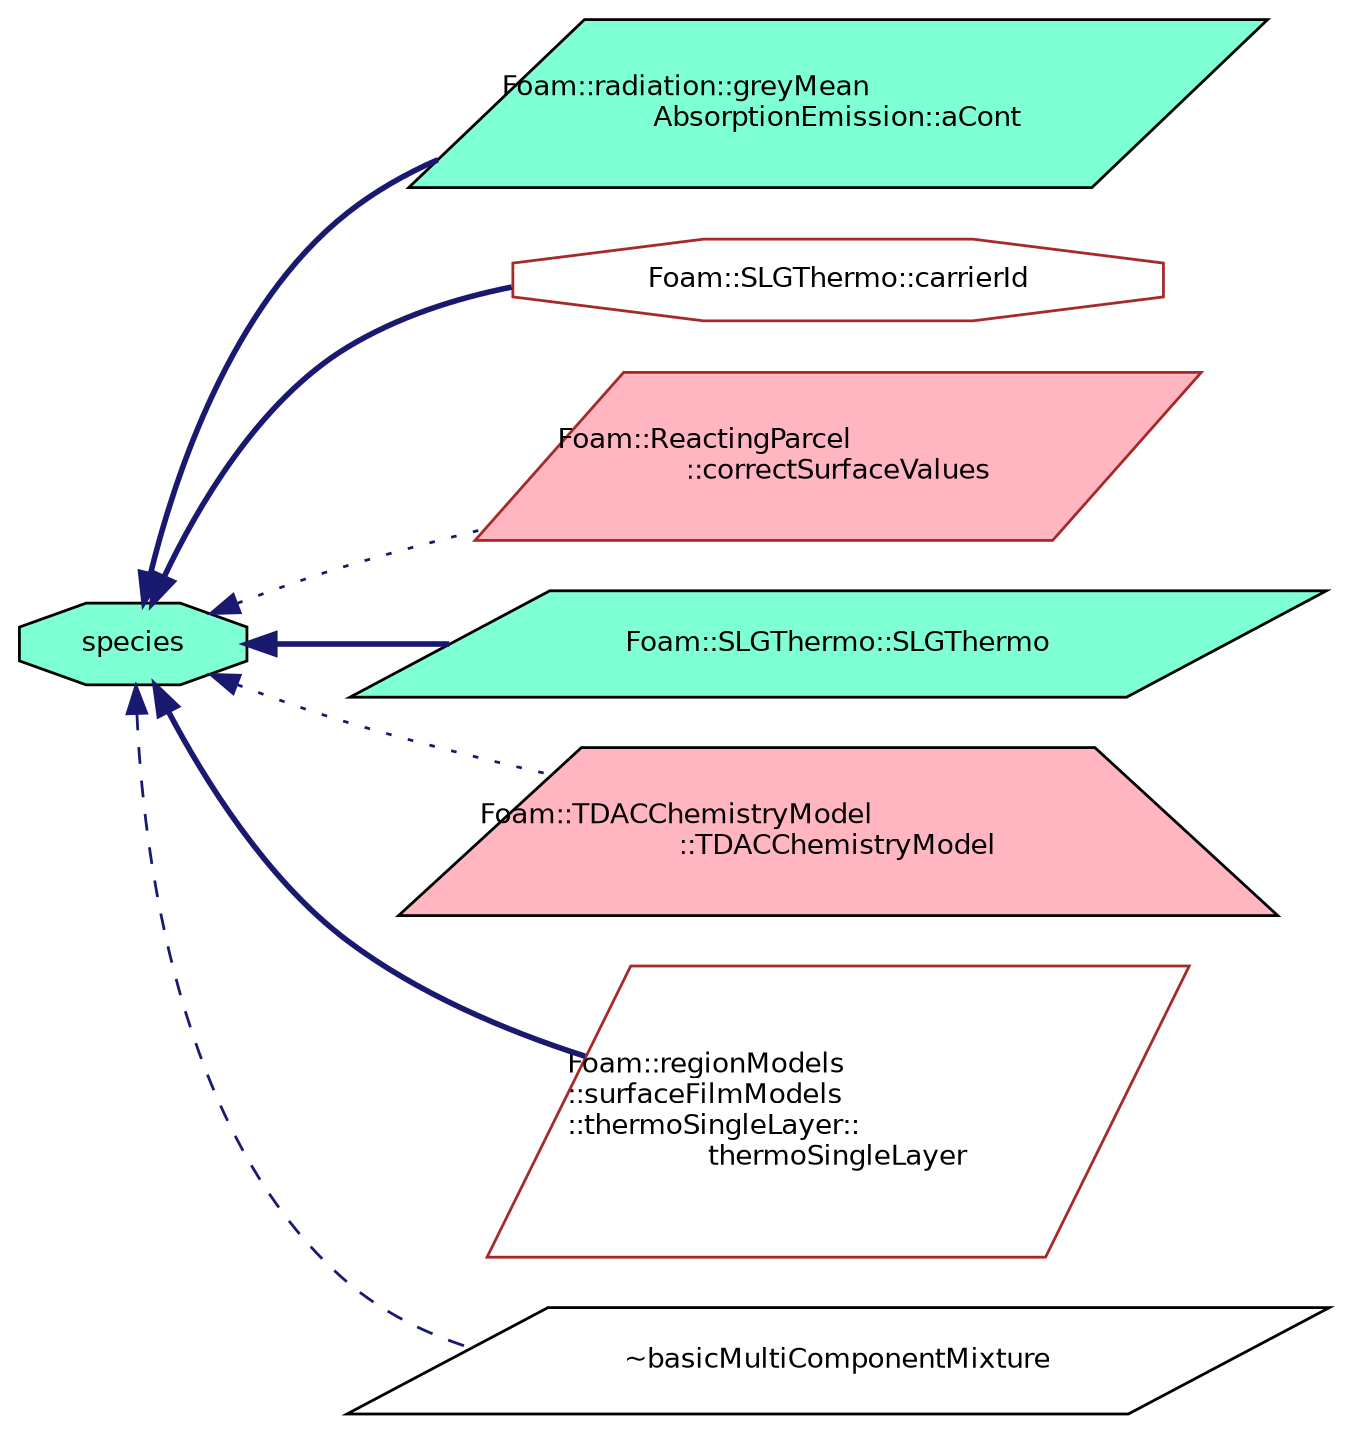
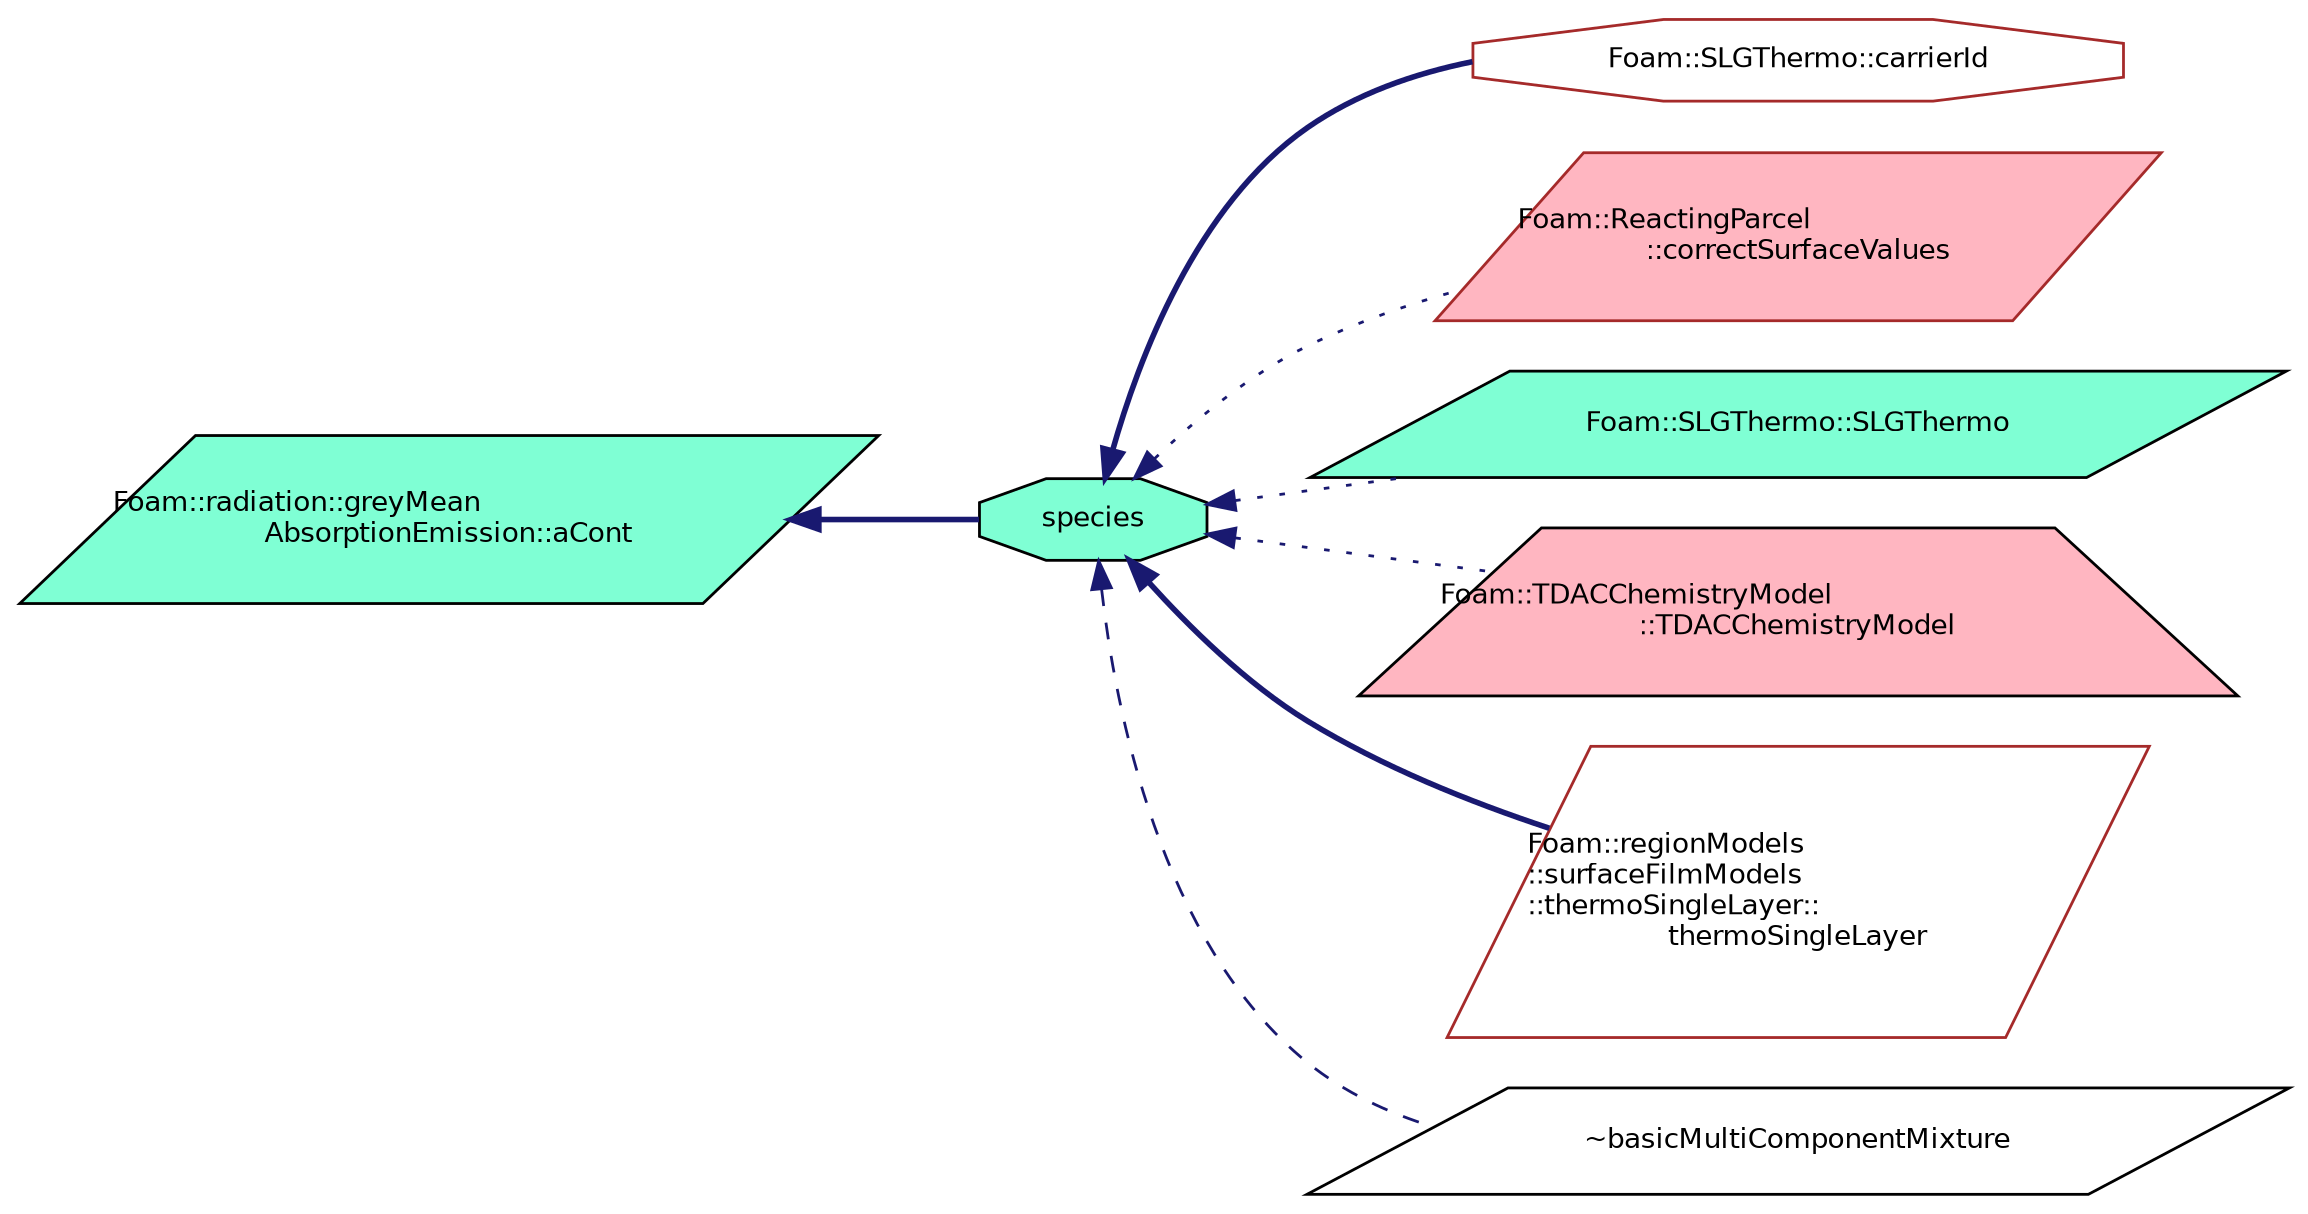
edge "Foam::radiation::greyMean AbsorptionEmission::aCont" -> "species": reversed
edge "Foam::SLGThermo::SLGThermo" -> "species": style bold -> dotted
